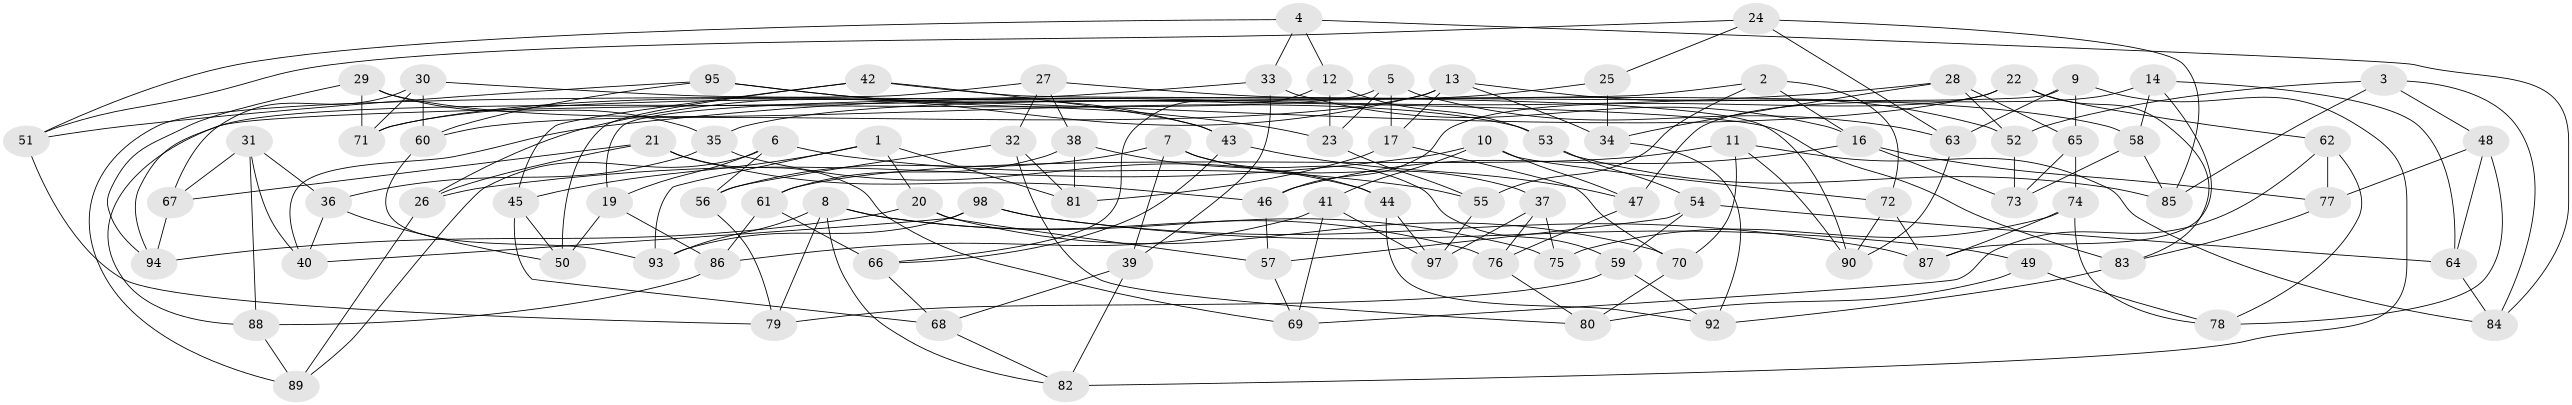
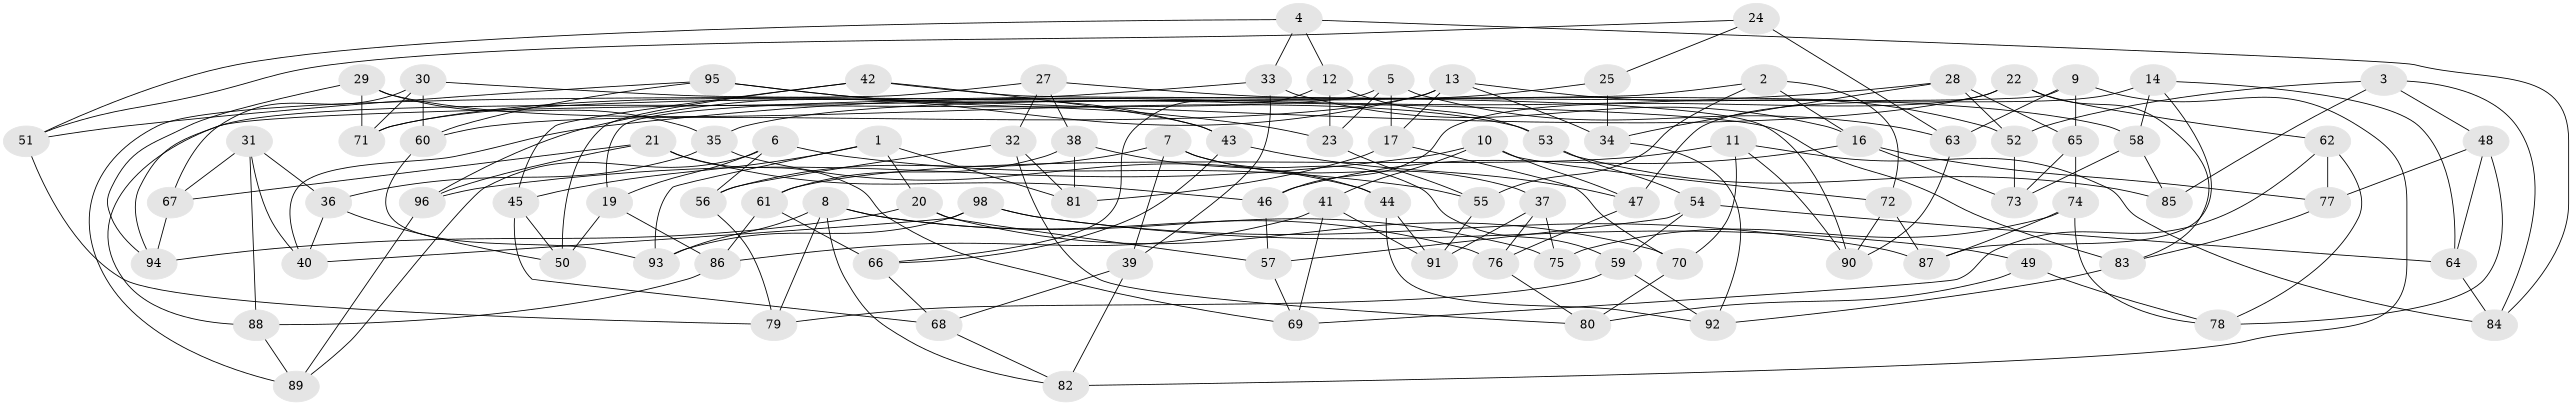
edge "24" -- "85": removed
node "26": label "26" -> "96"
node "97": label "97" -> "91"
